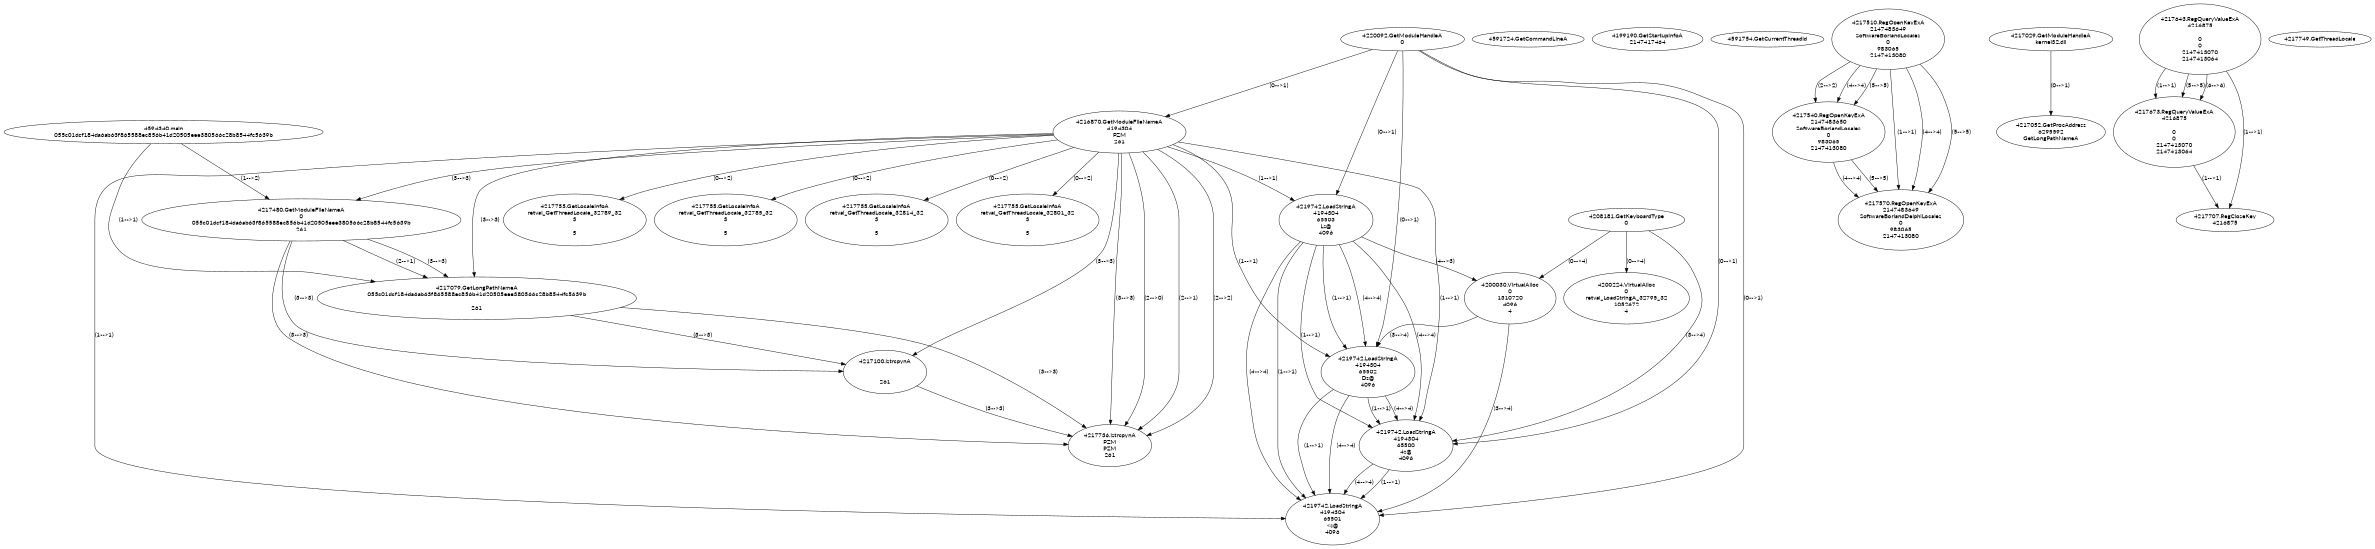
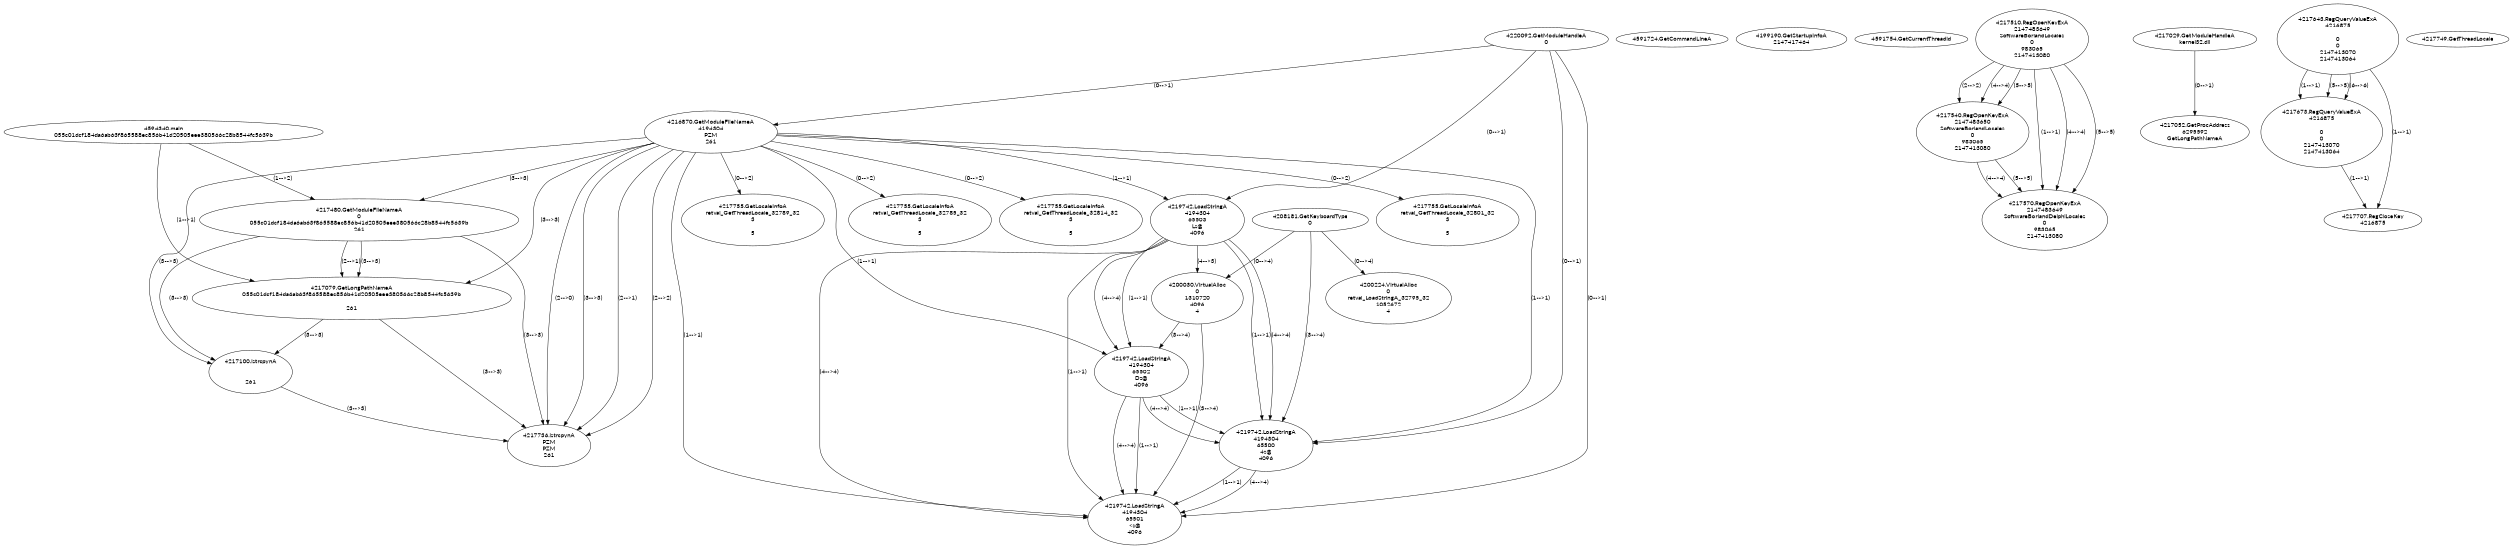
edge "4220092.GetModuleHandleA 0" -> "4219742.LoadStringA 4194304 65502 Ds@ 4096": removed, label "(0-->1)"
